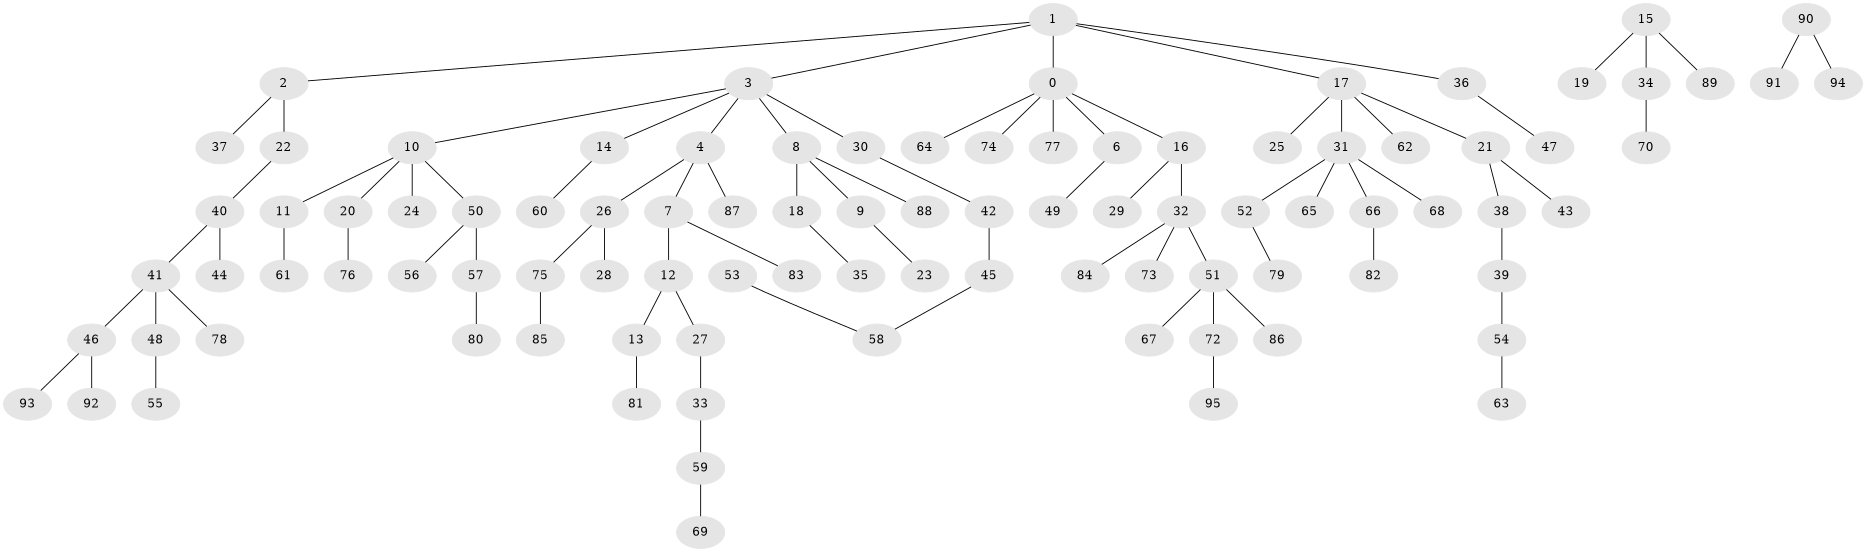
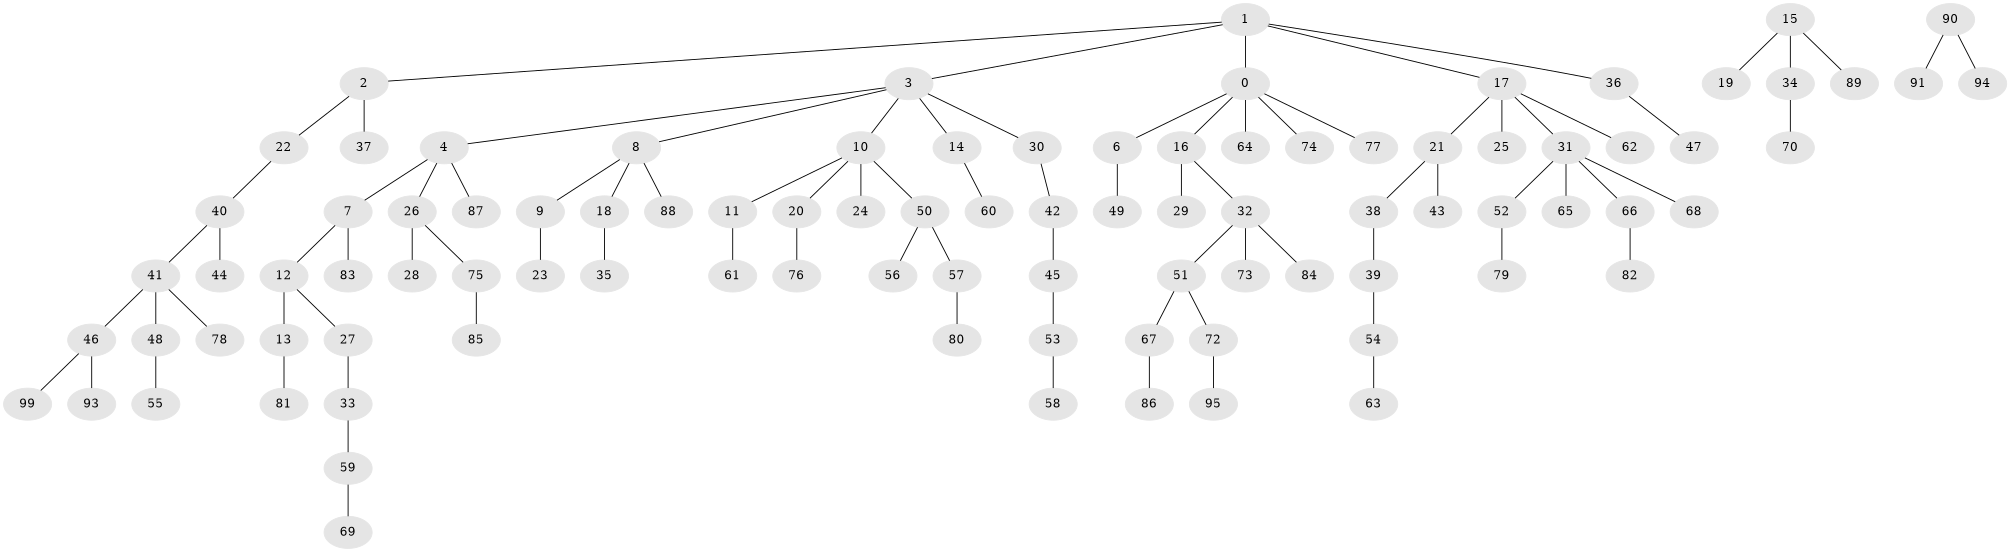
edge "45" -- "58": now "45" -- "53"
edge "51" -- "86": now "67" -- "86"
node "92": label "92" -> "99"
